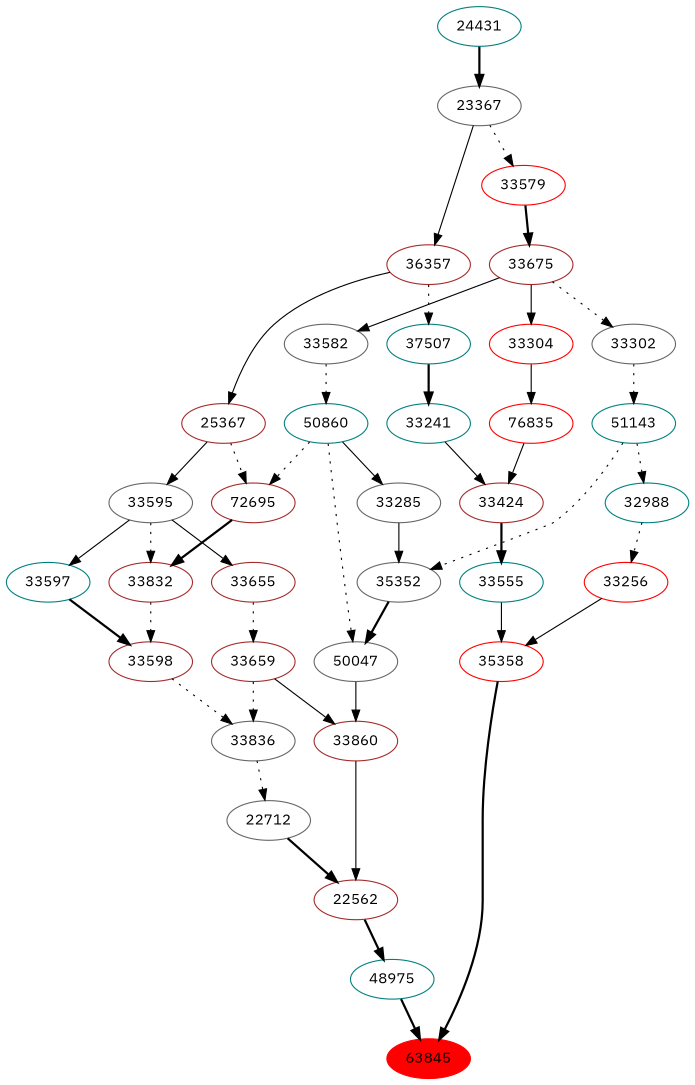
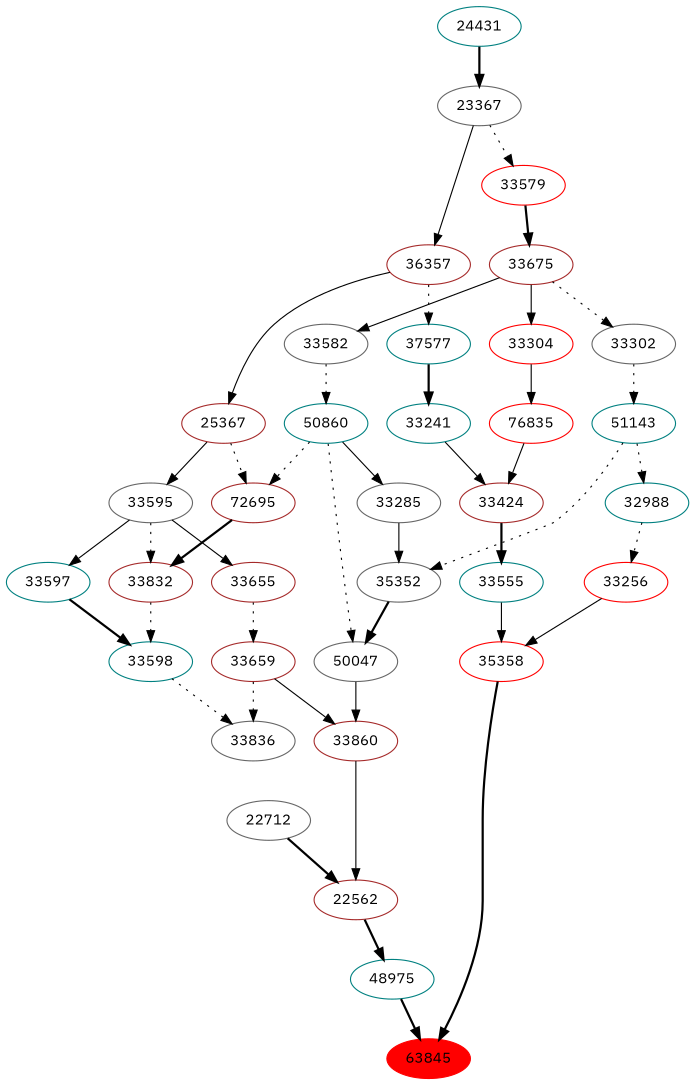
node "37507": label "37507" -> "37577"
node "33598": color brown -> teal
edge "33836" -> "22712": removed
